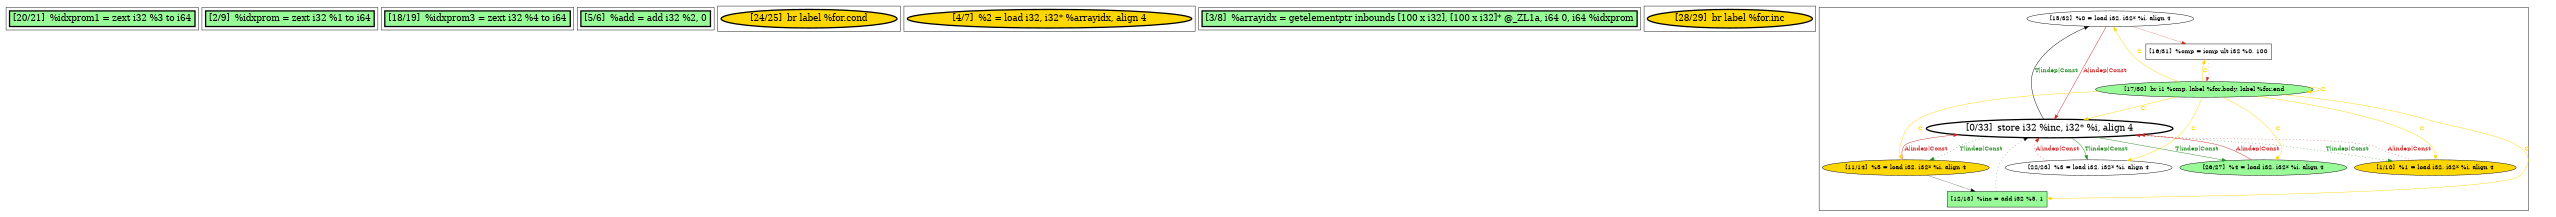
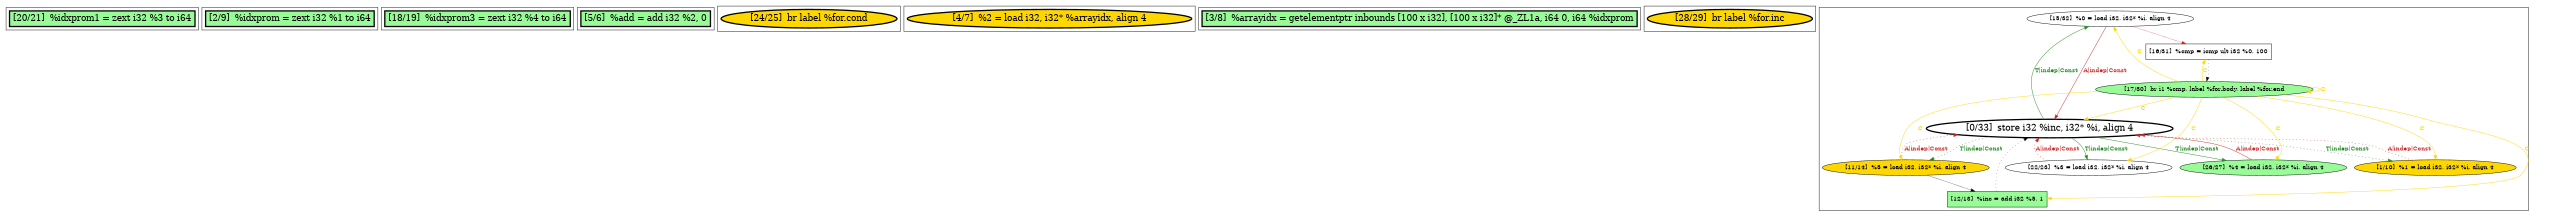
edge "[0/33]  store i32 %inc, i32* %i, align 4" -> "[15/32]  %0 = load i32, i32* %i, align 4": color black -> forestgreen
edge "[16/31]  %cmp = icmp ult i32 %0, 100" -> "[17/30]  br i1 %cmp, label %for.body, label %for.end": color firebrick3 -> black
edge "[11/14]  %5 = load i32, i32* %i, align 4" -> "[0/33]  store i32 %inc, i32* %i, align 4": style bold -> dotted
